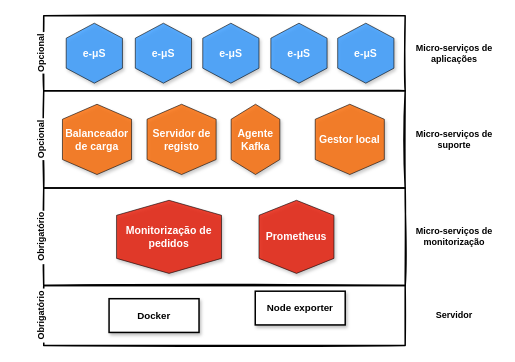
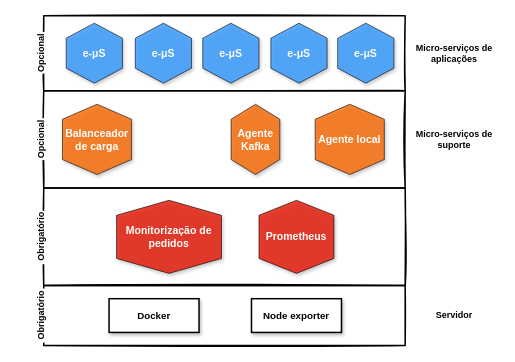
node "Servidor de registo": removed
node "Gestor local": label "Gestor local" -> "Agente local"
node "Micro-serviços de monitorização": removed
node "Node exporter": moved (300, 308) -> (297, 315)
